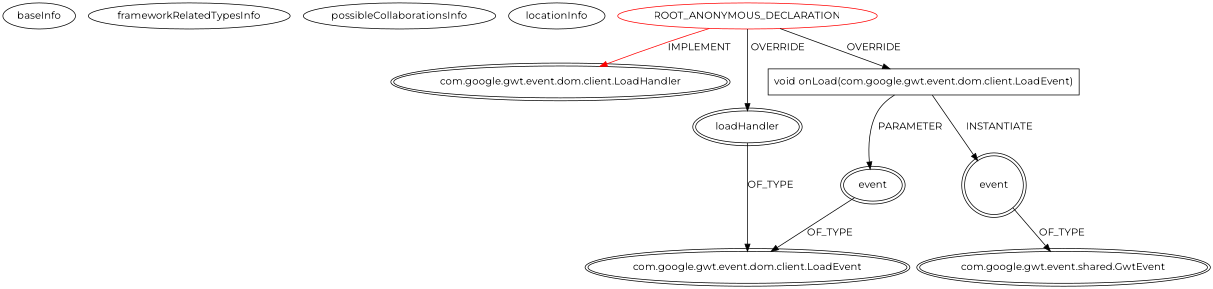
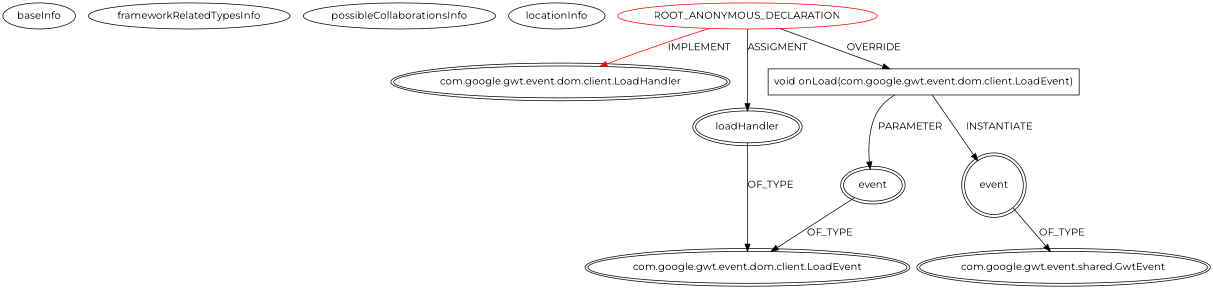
edge "ROOT_ANONYMOUS_DECLARATION" -> "loadHandler": label "OVERRIDE" -> "ASSIGMENT"
